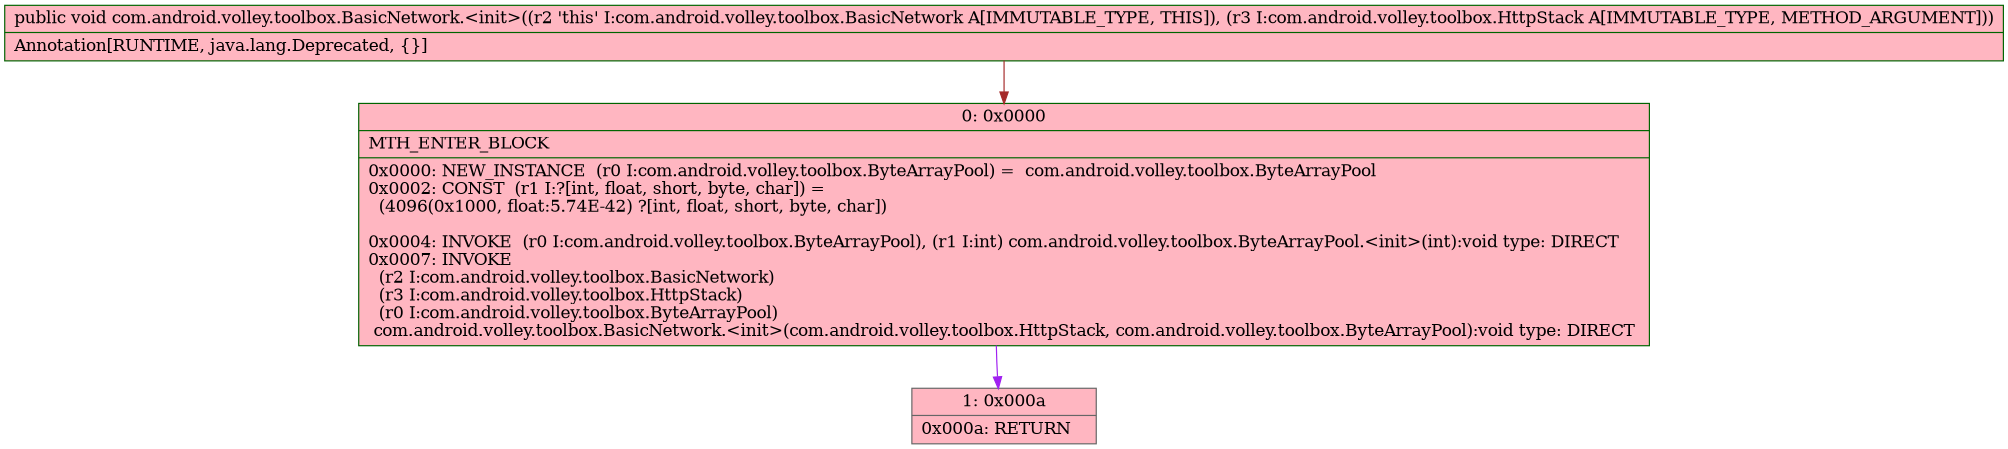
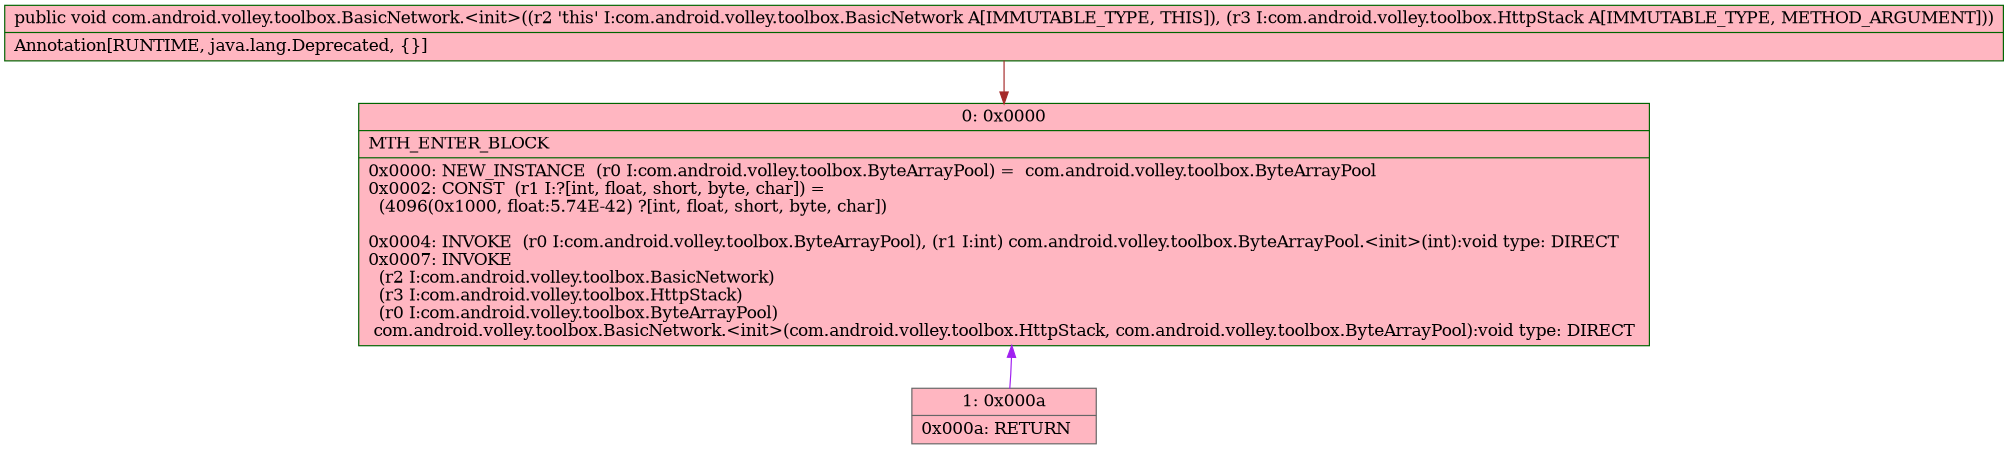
edge "0: 0x0000" -> "1: 0x000a": reversed
